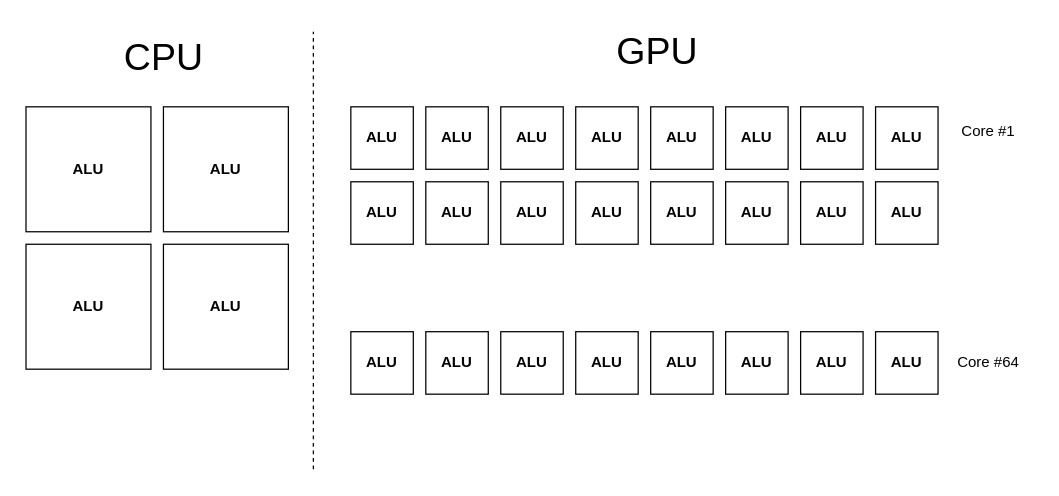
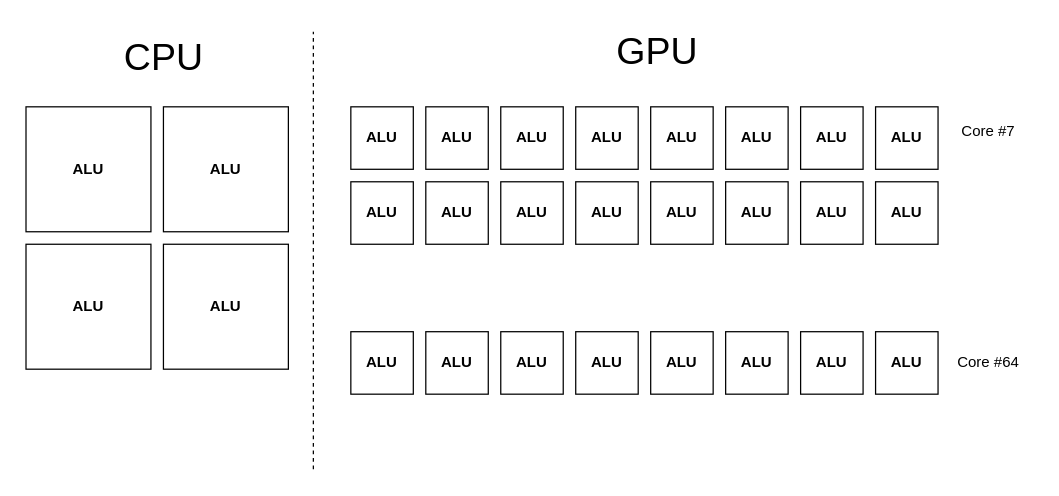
node "Core #1": label "Core #1" -> "Core #7"
